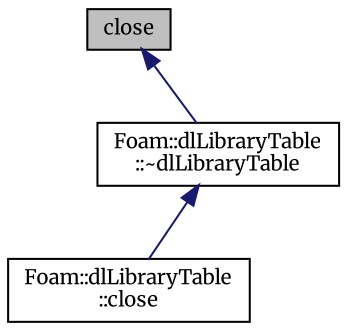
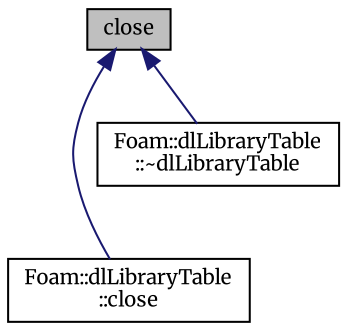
edge "Foam::dlLibraryTable ::close" -> "Foam::dlLibraryTable ::~dlLibraryTable": now "Foam::dlLibraryTable ::close" -> "close"
